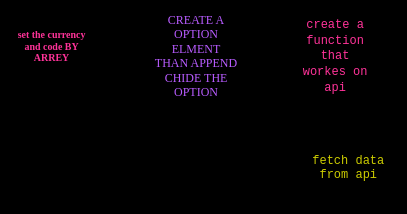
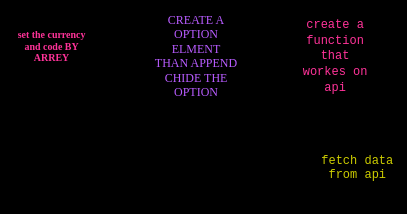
node "fetch data from api": moved (349, 167) -> (358, 167)
